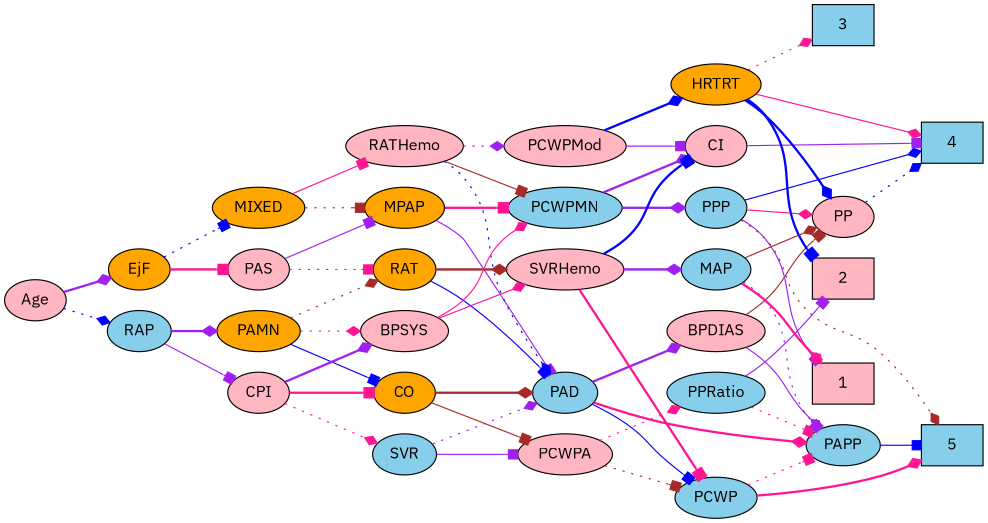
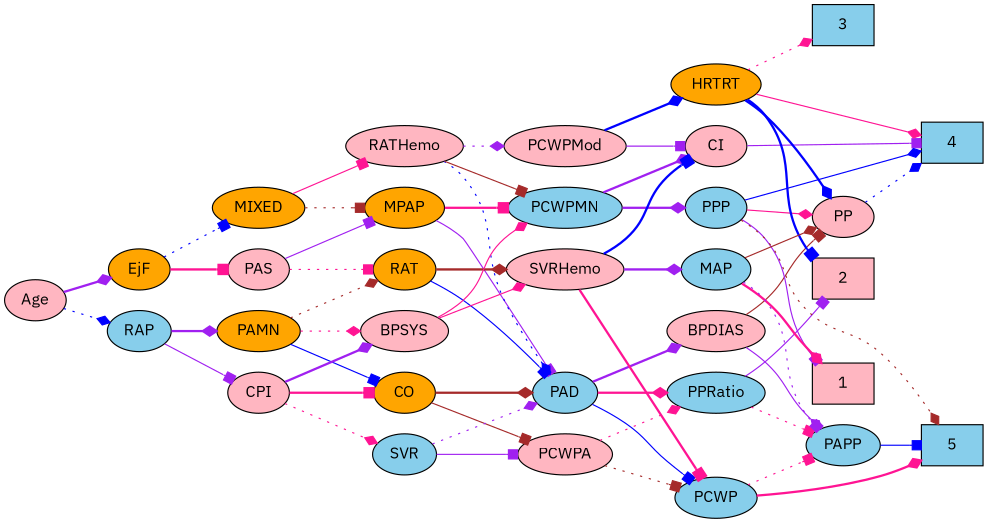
edge "PAD" -> "PAPP": now "PAD" -> "PPRatio"
